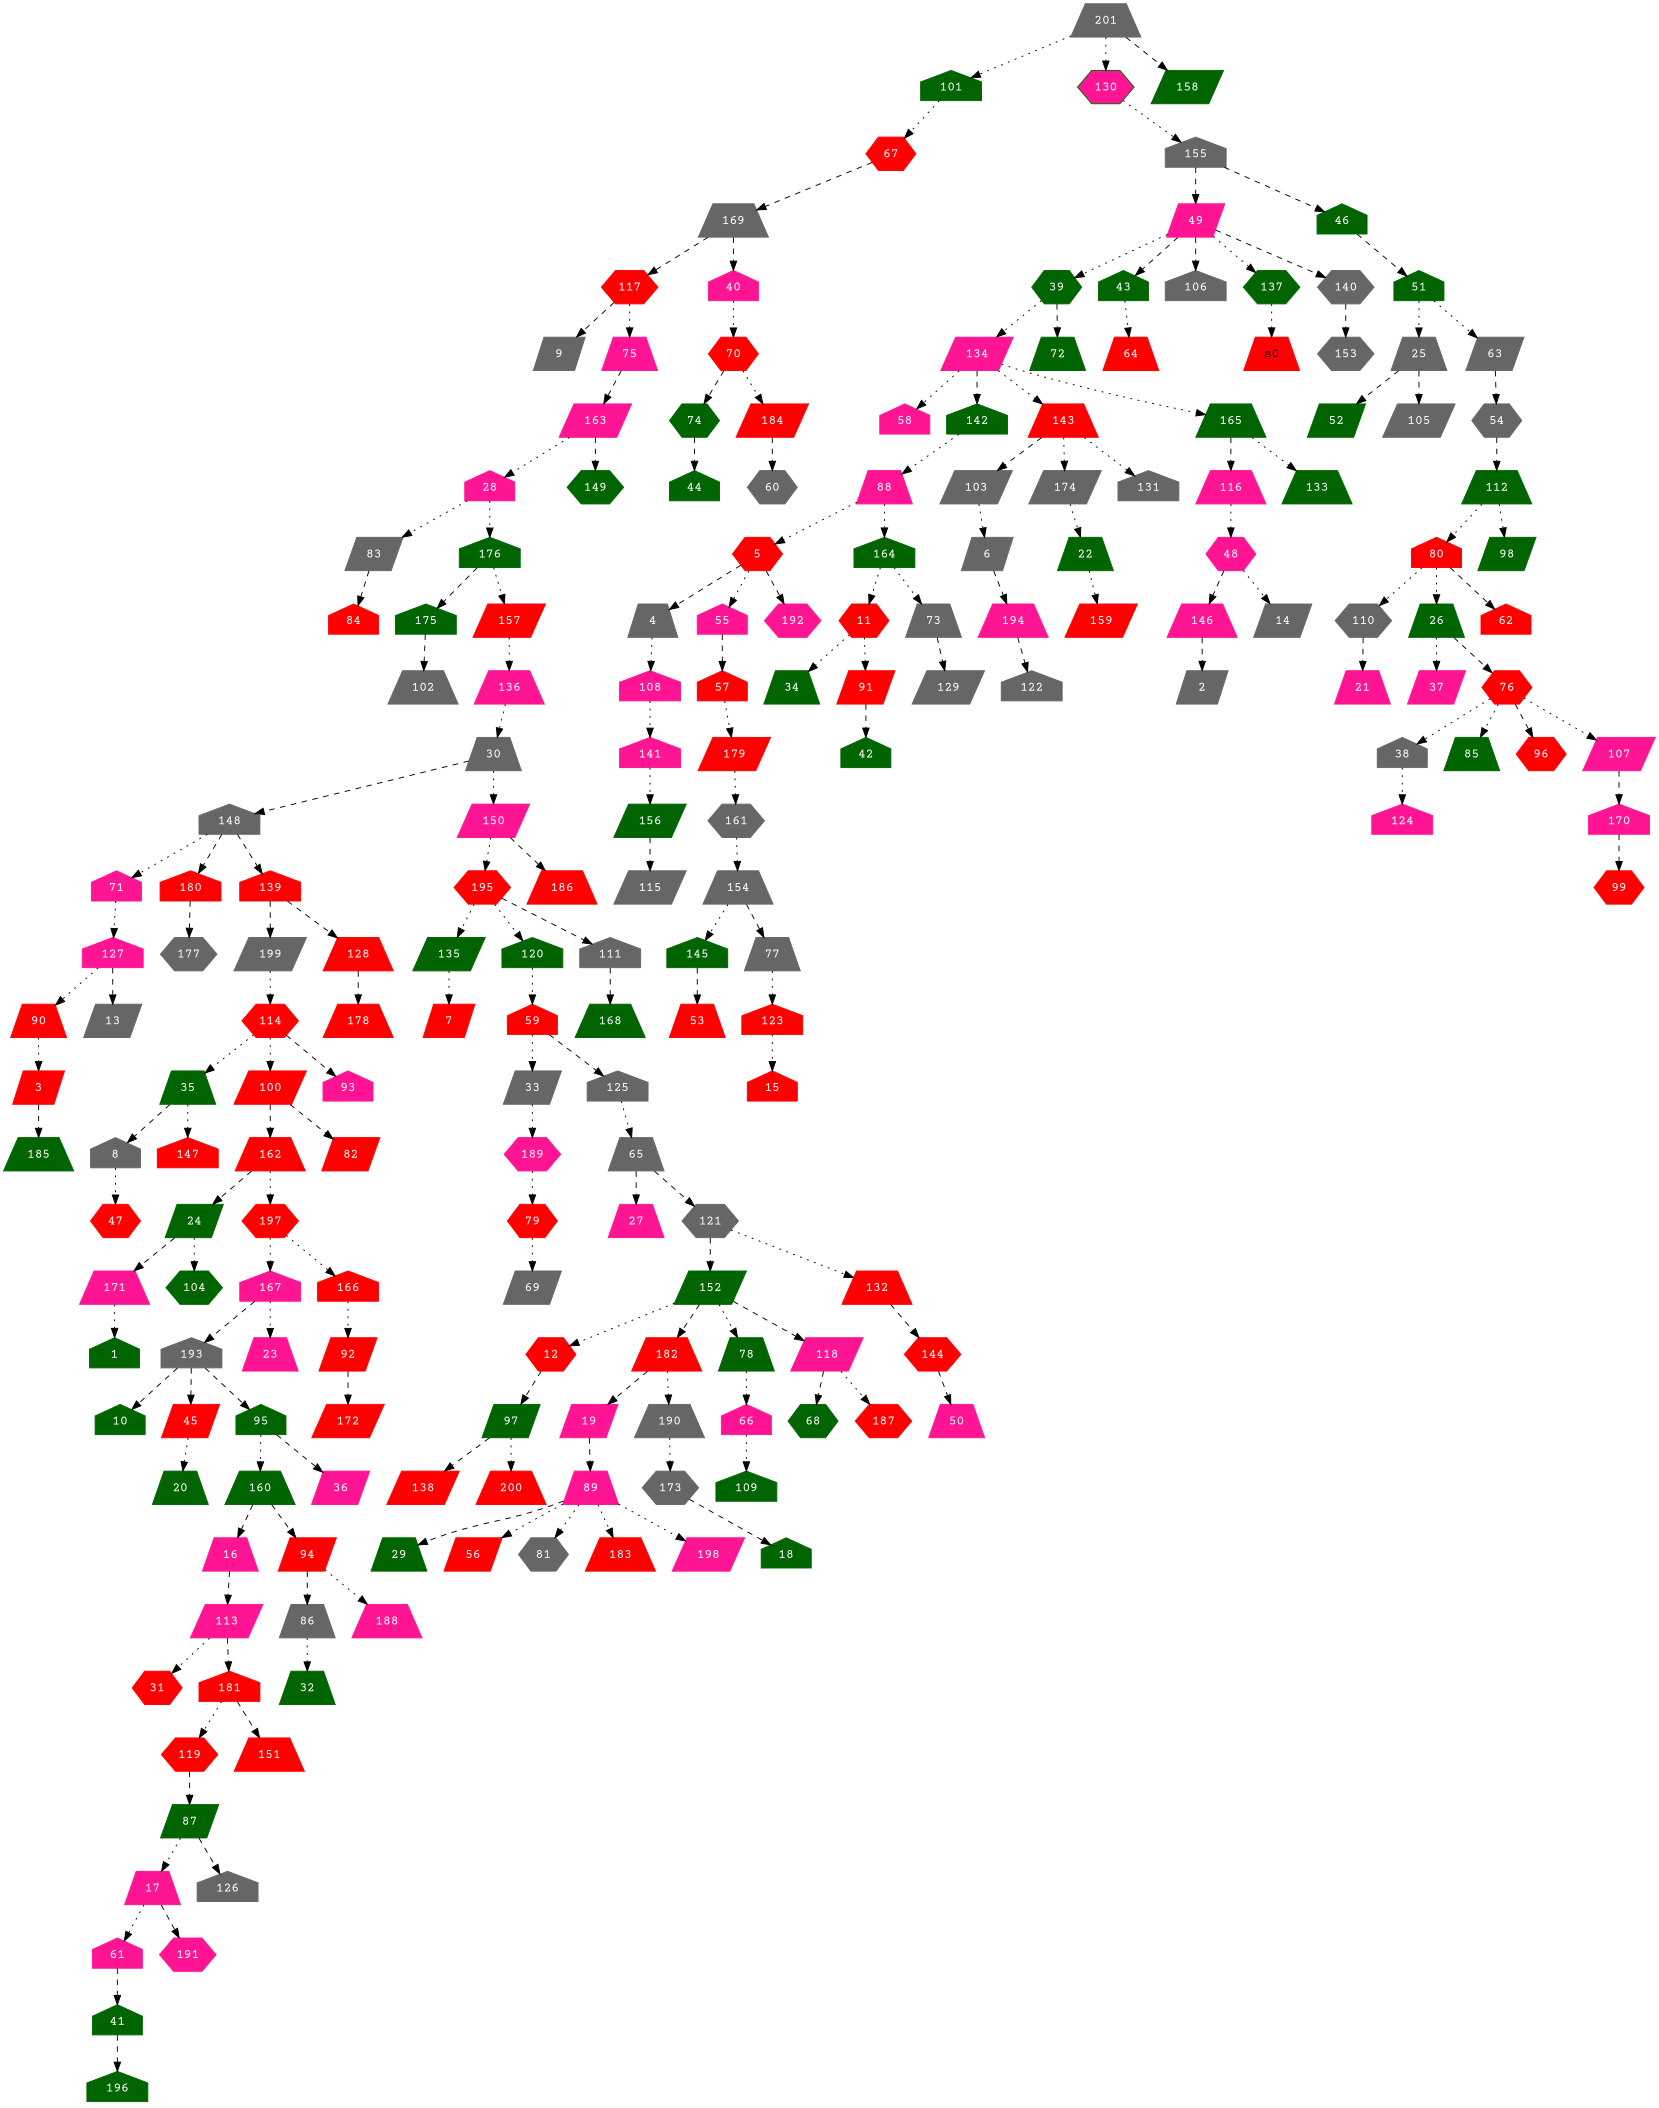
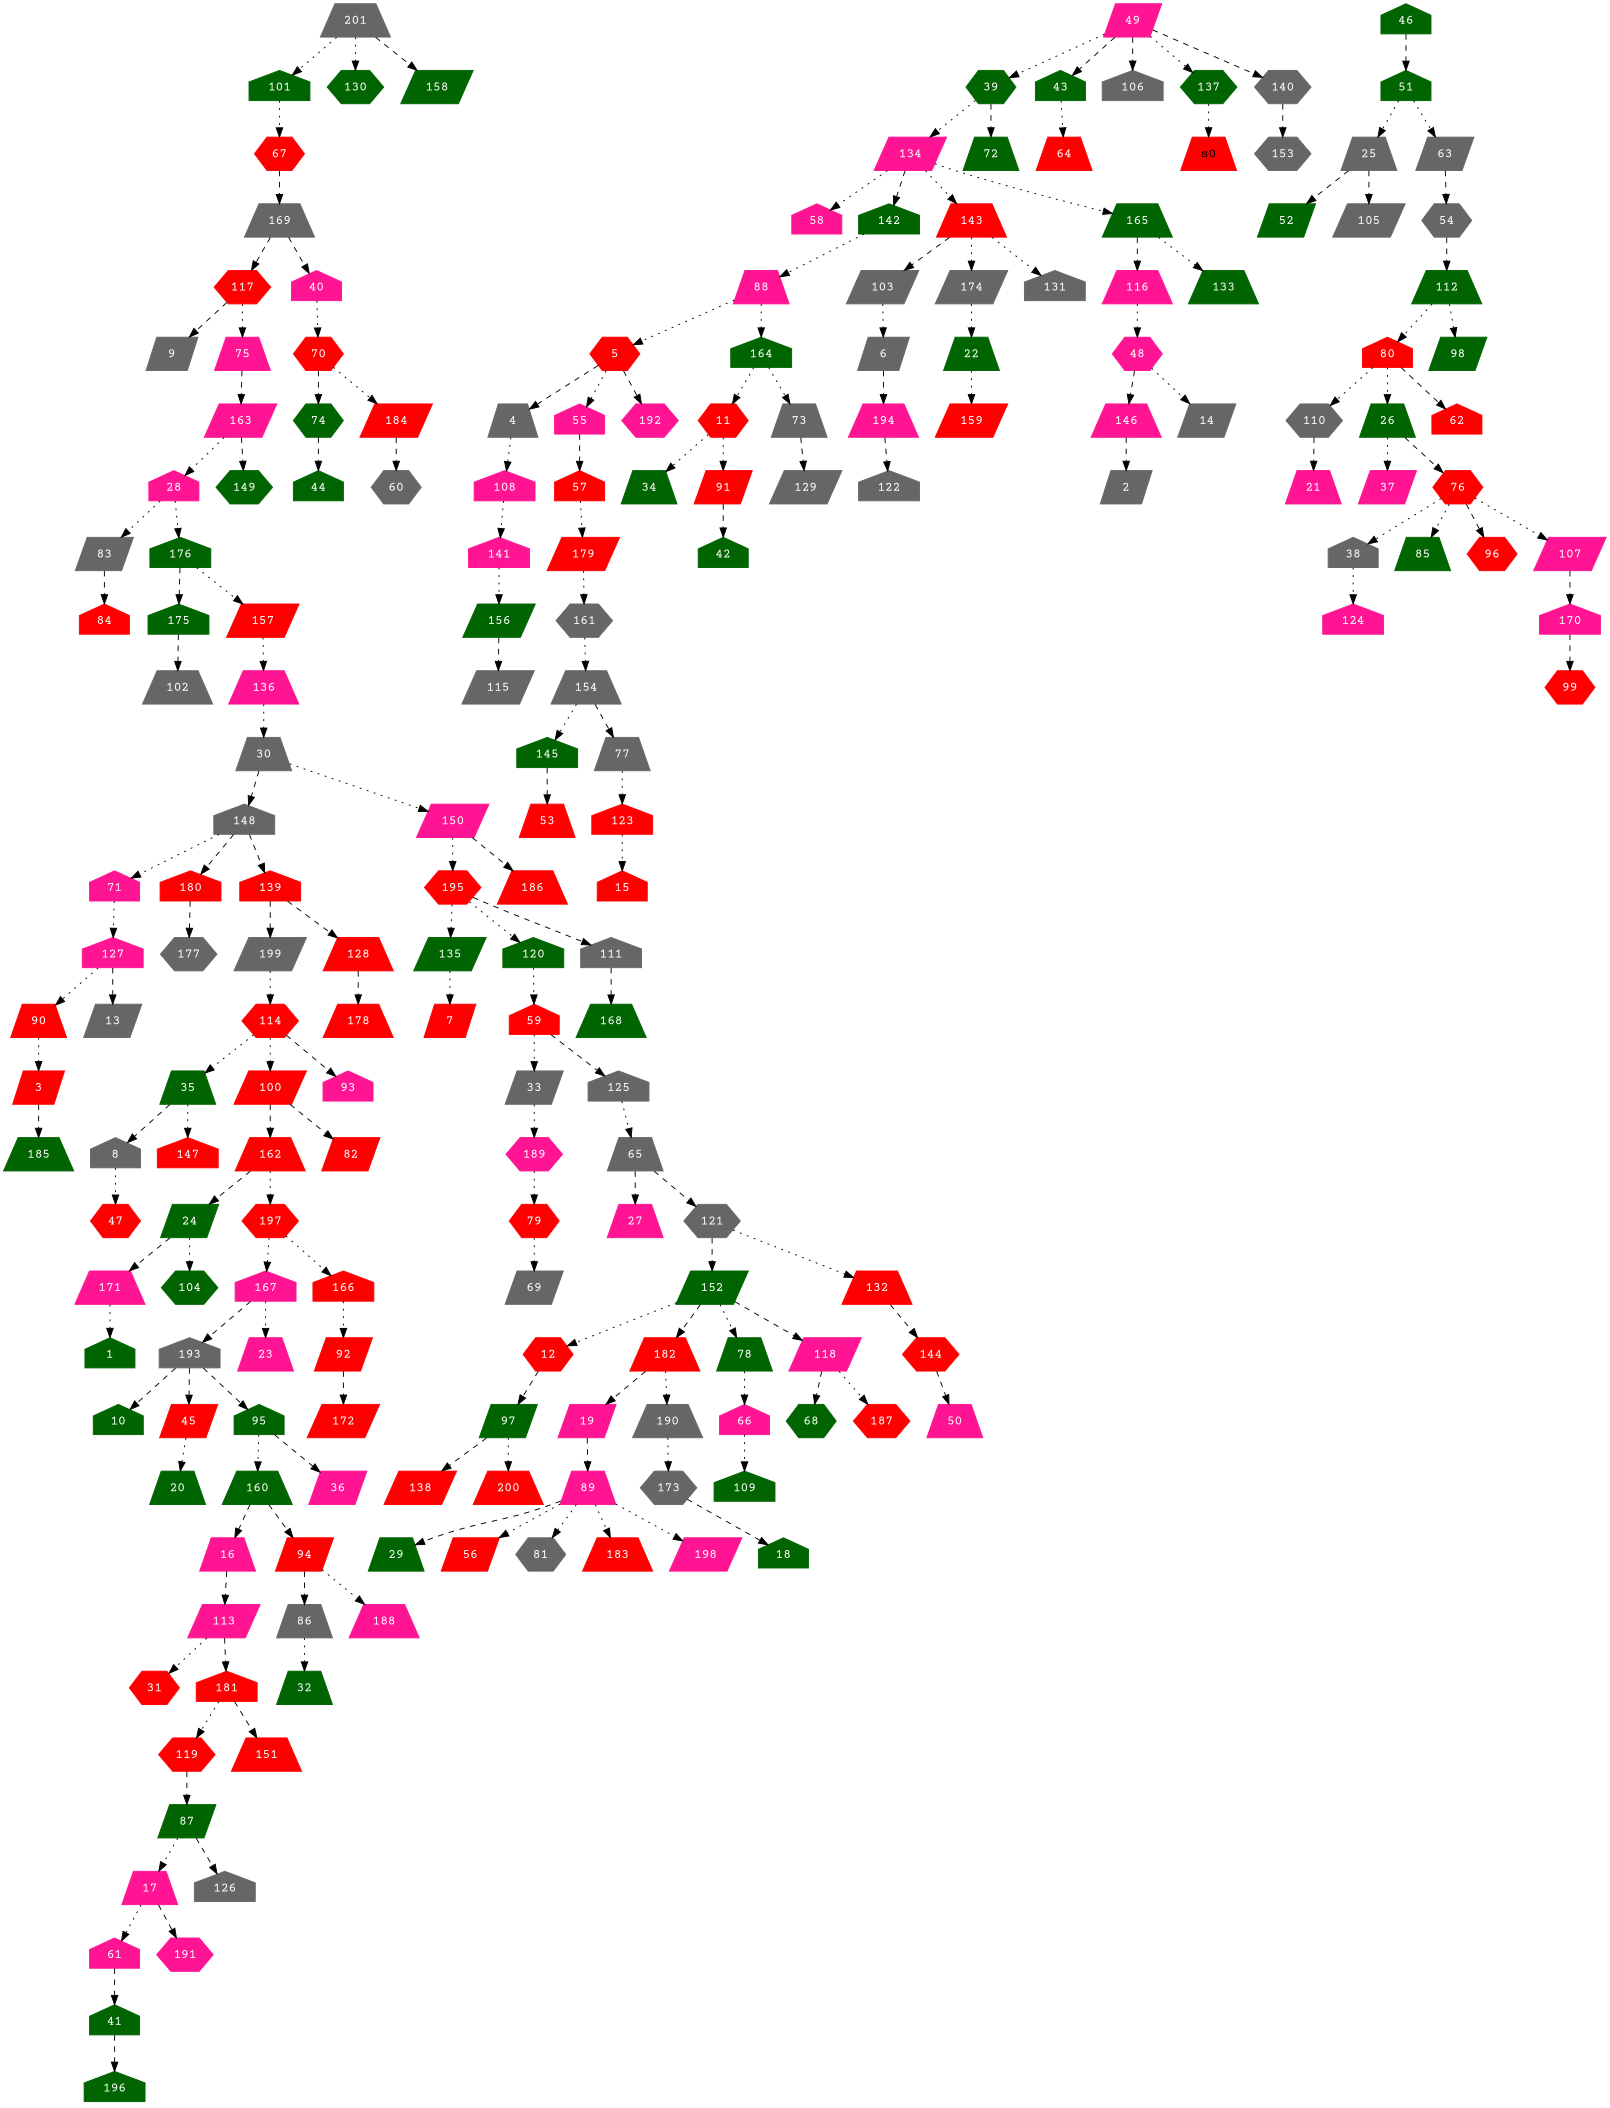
node "130": fillcolor deeppink -> darkgreen
node "155": removed
